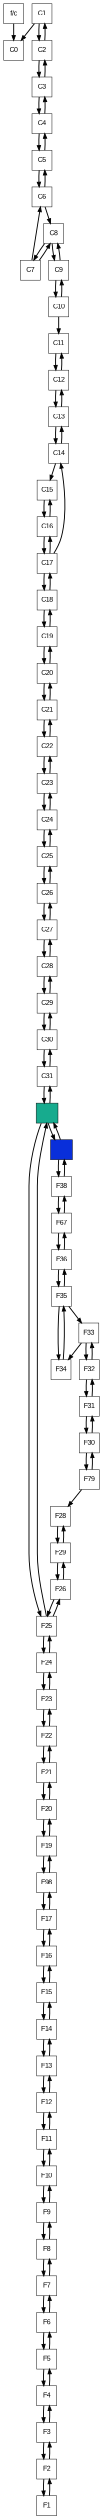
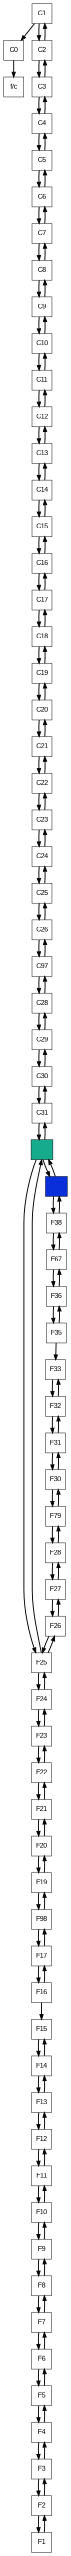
edge "f/c" -> "C0": reversed
edge "C6" -> "C8": now "C6" -> "C7"
edge "C11" -> "C10": added
edge "C17" -> "C14": now "C15" -> "C14"
node "C27": label "C27" -> "C97"
node "F34": removed
edge "F28" -> "F79": added
node "F29": label "F29" -> "F27"
edge "F15" -> "F16": removed
